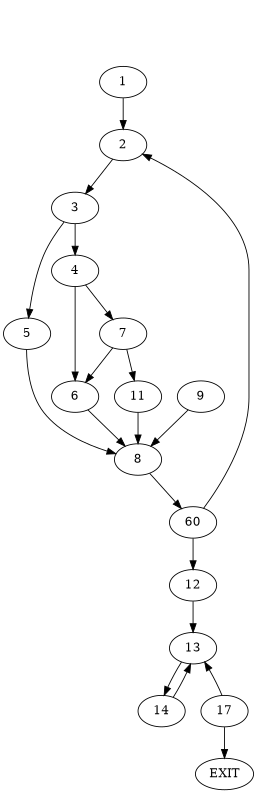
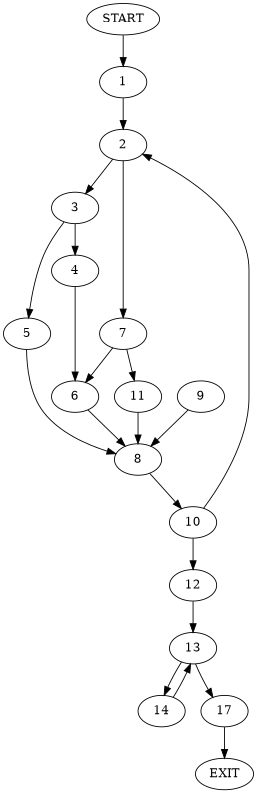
node "START": added
edge "4" -> "7": now "2" -> "7"
node "60": label "60" -> "10"
edge "17" -> "13": reversed
